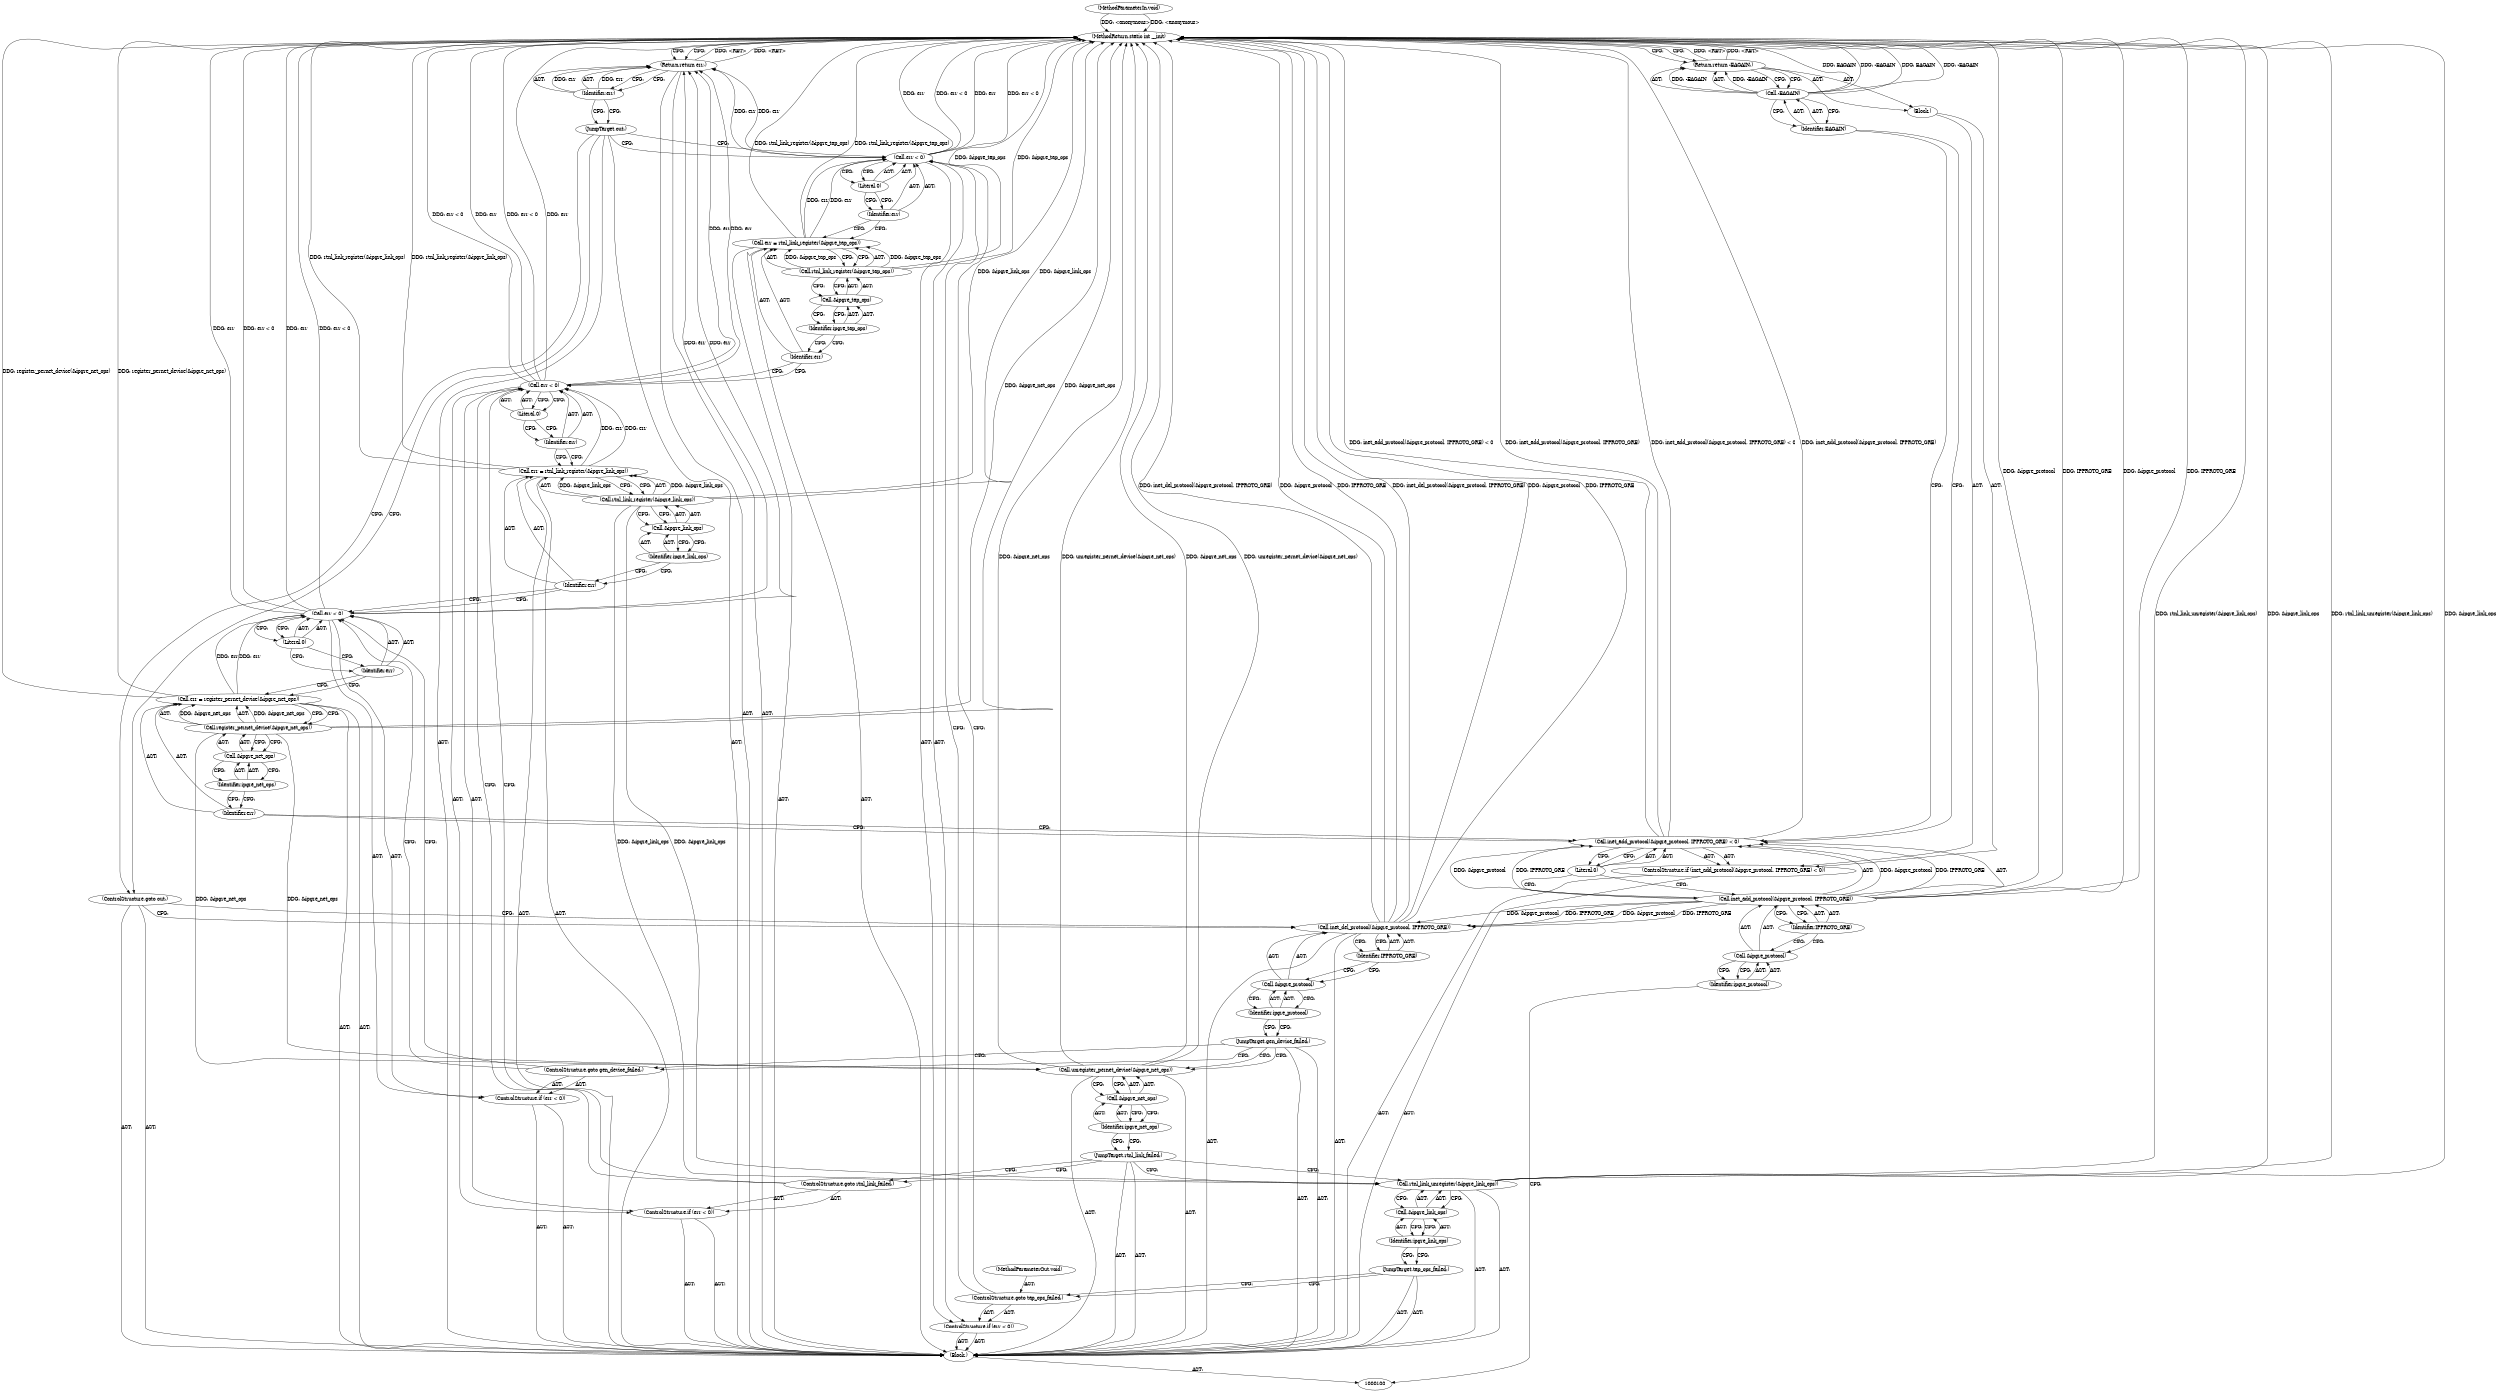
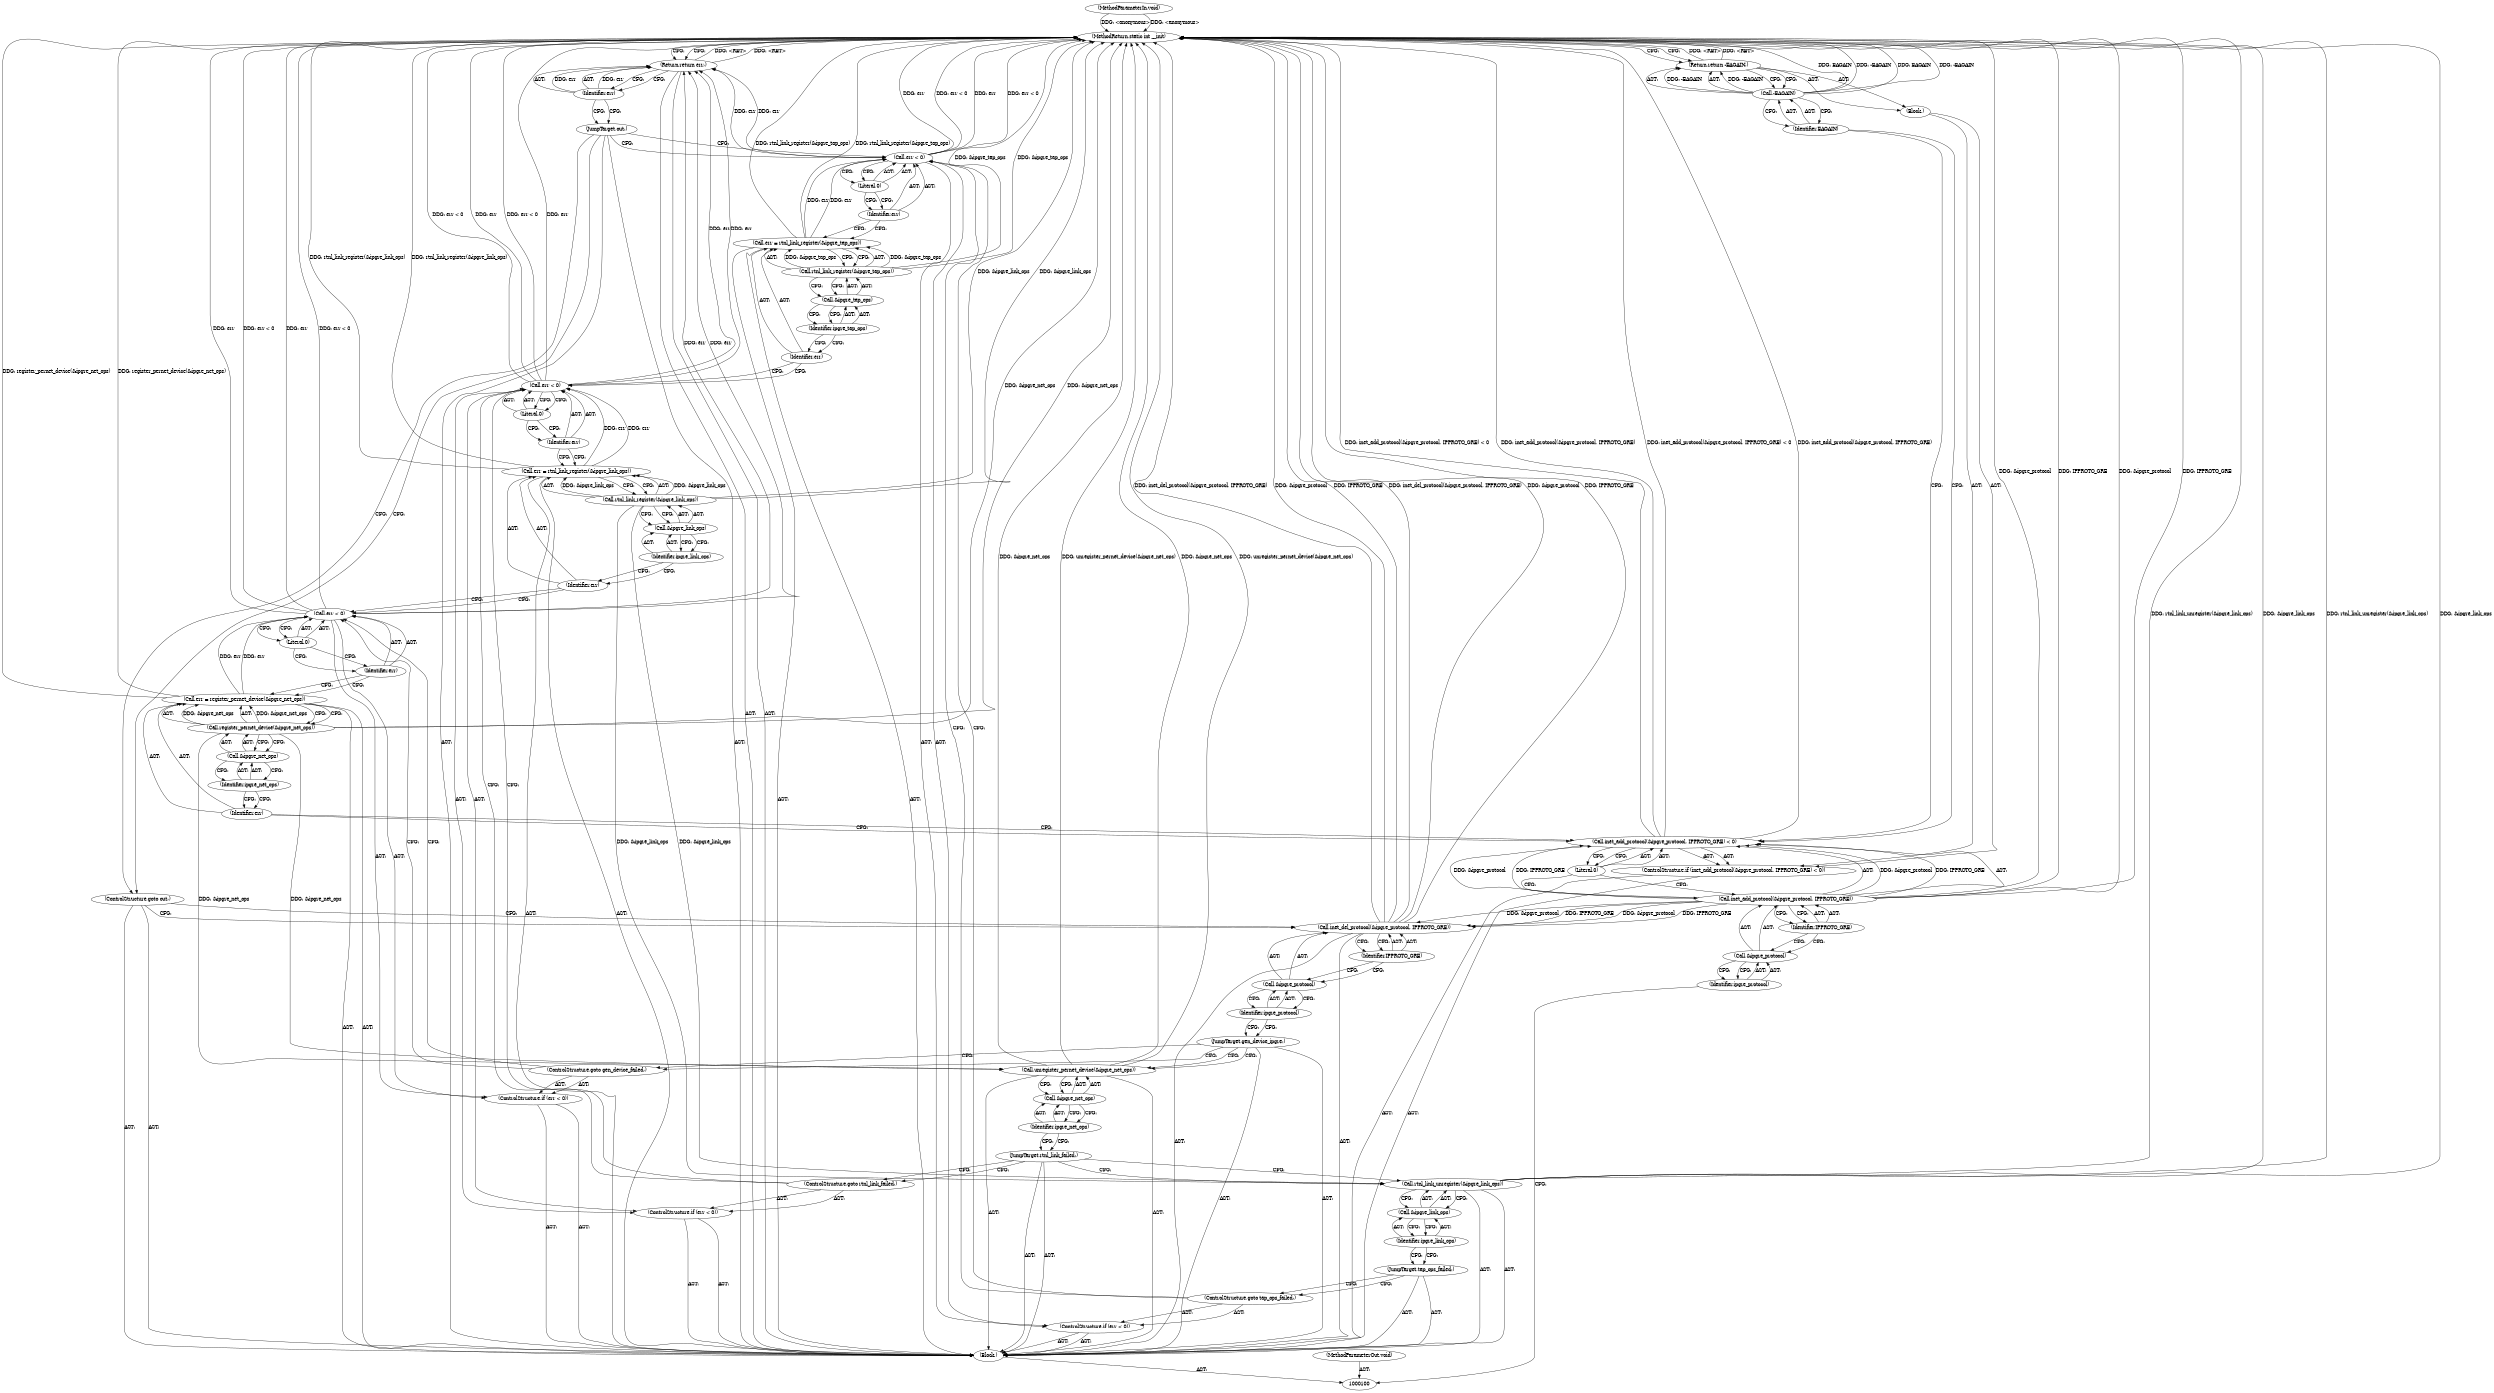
node "(JumpTarget,gen_device_failed:)": label "(JumpTarget,gen_device_failed:)" -> "(JumpTarget,gen_device_ipgre:)"
edge "(MethodParameterOut,void)" -> "(ControlStructure,goto tap_ops_failed;)": now "(MethodParameterOut,void)" -> "1000100"
